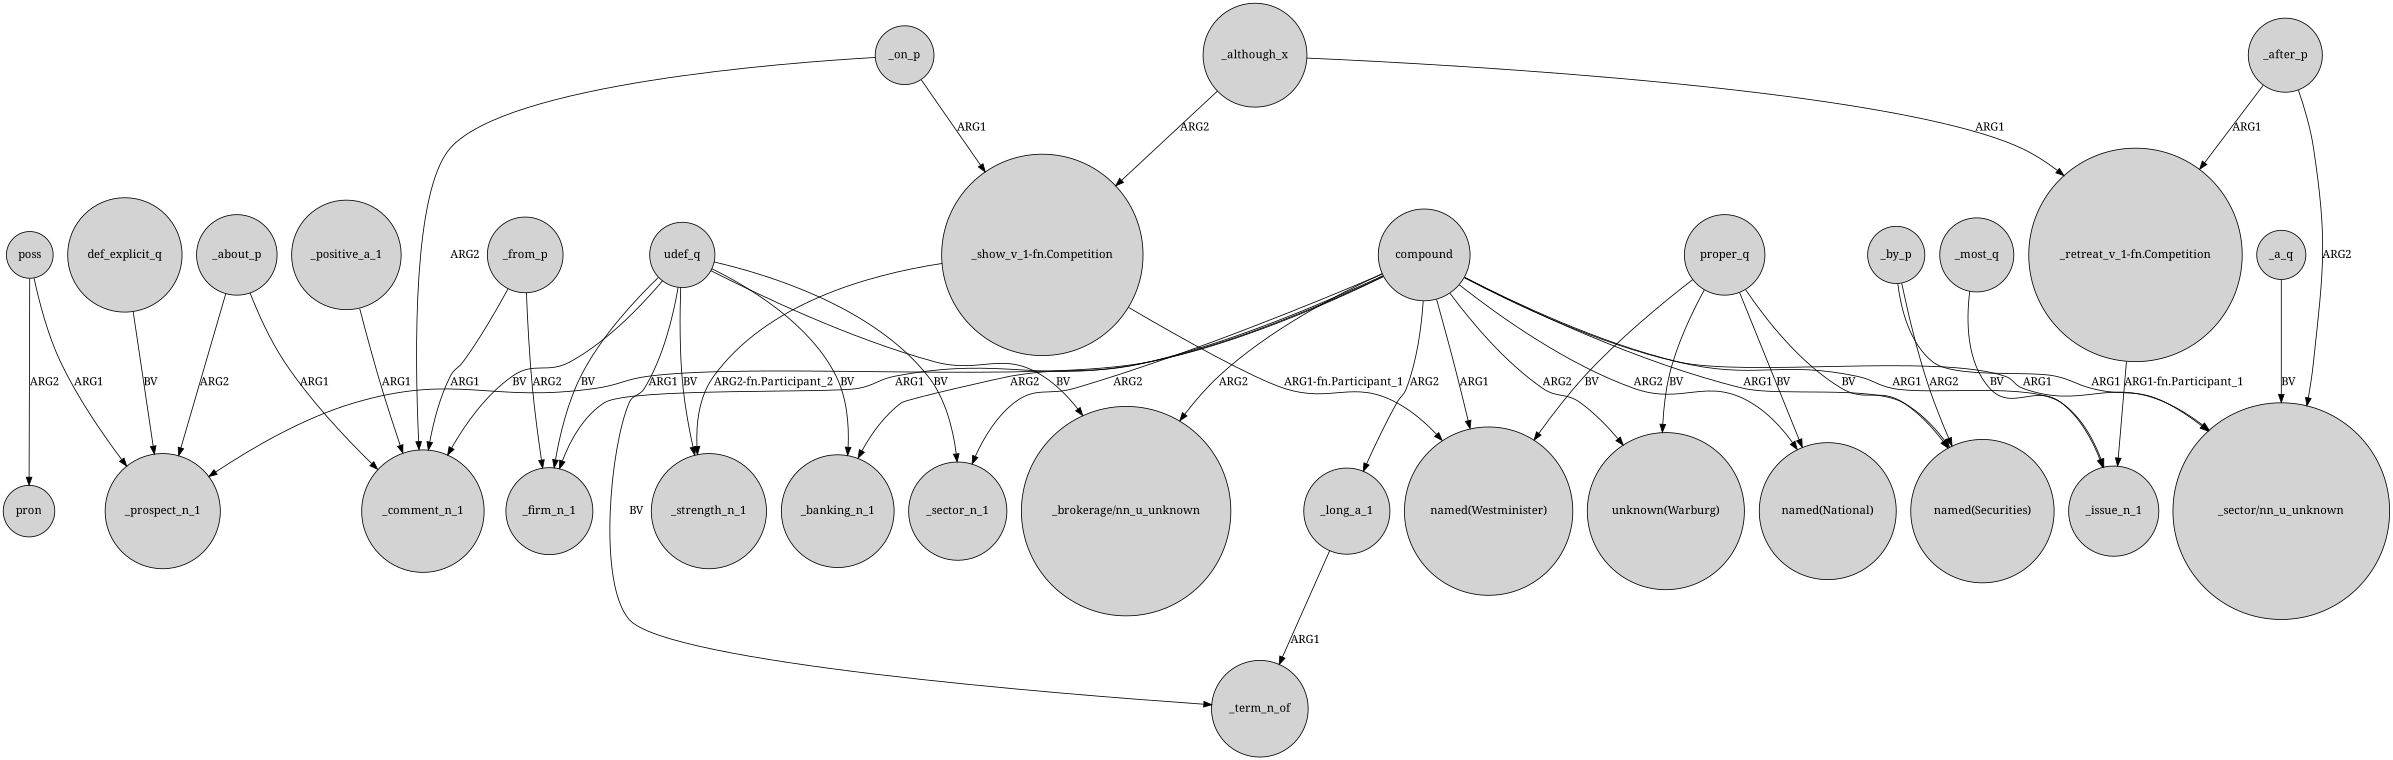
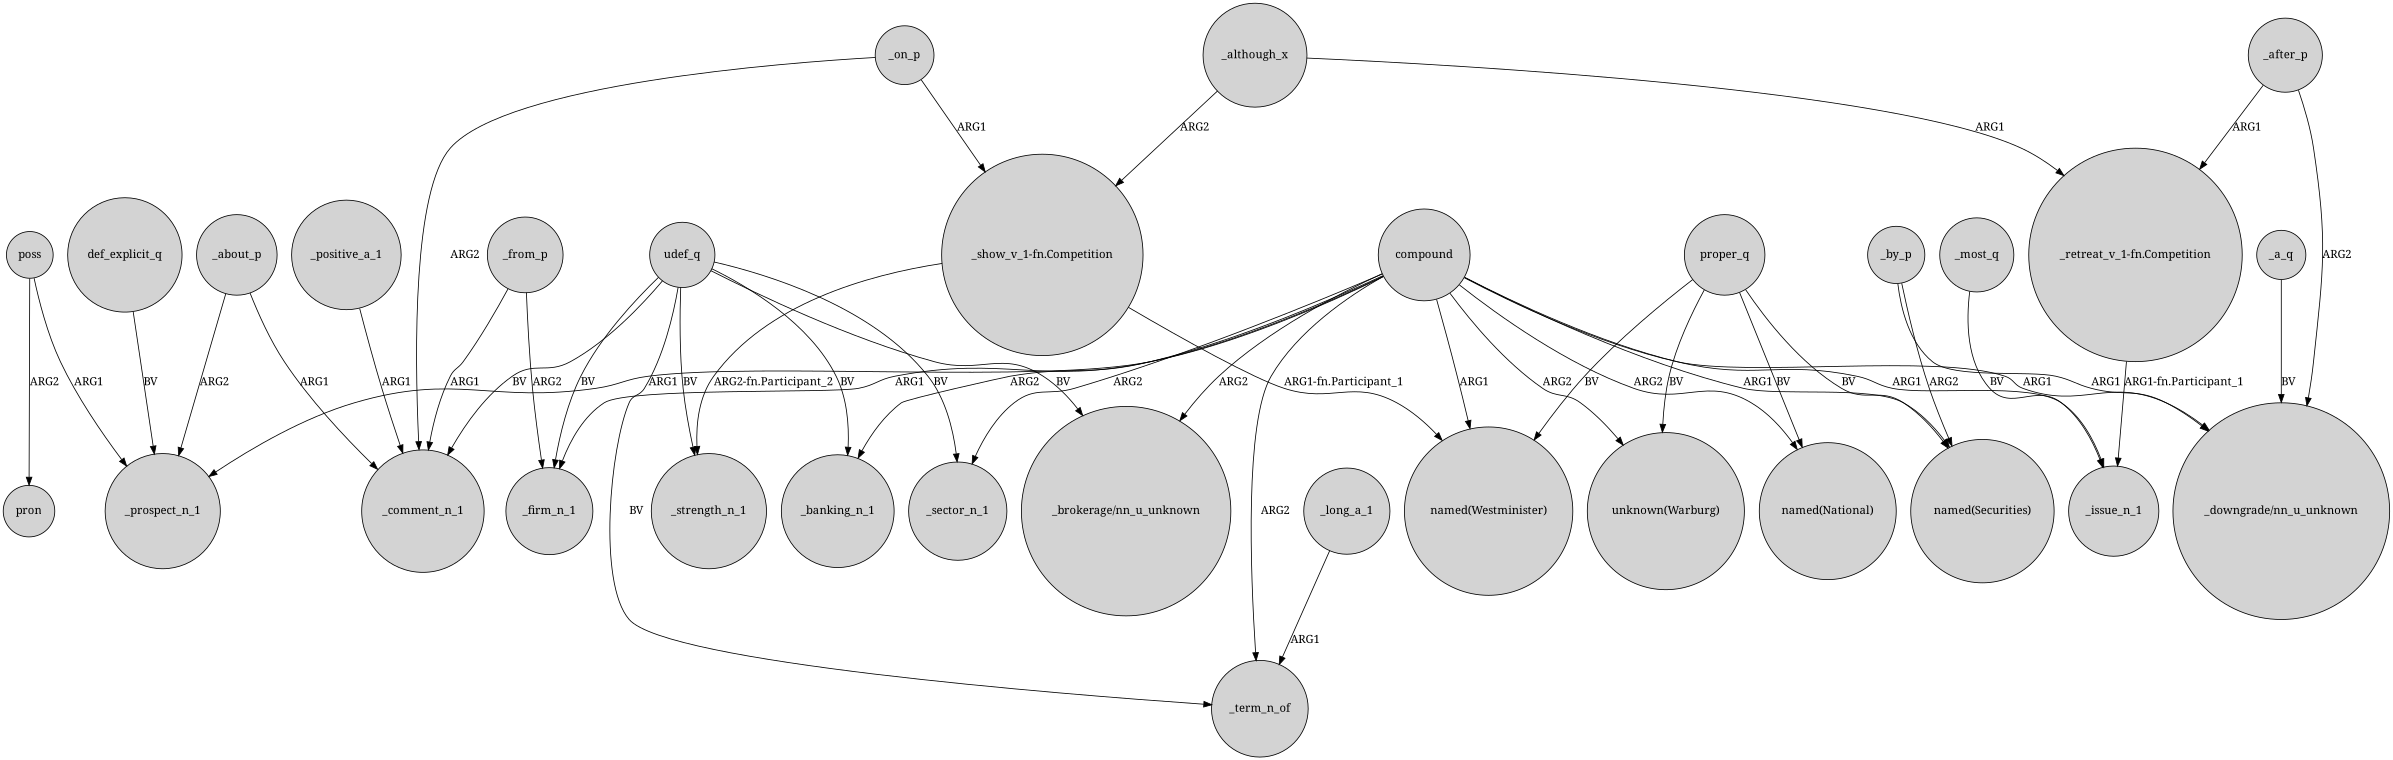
edge "compound" -> "_long_a_1": now "compound" -> "_term_n_of"
node "_sector/nn_u_unknown": label "_sector/nn_u_unknown" -> "_downgrade/nn_u_unknown"
